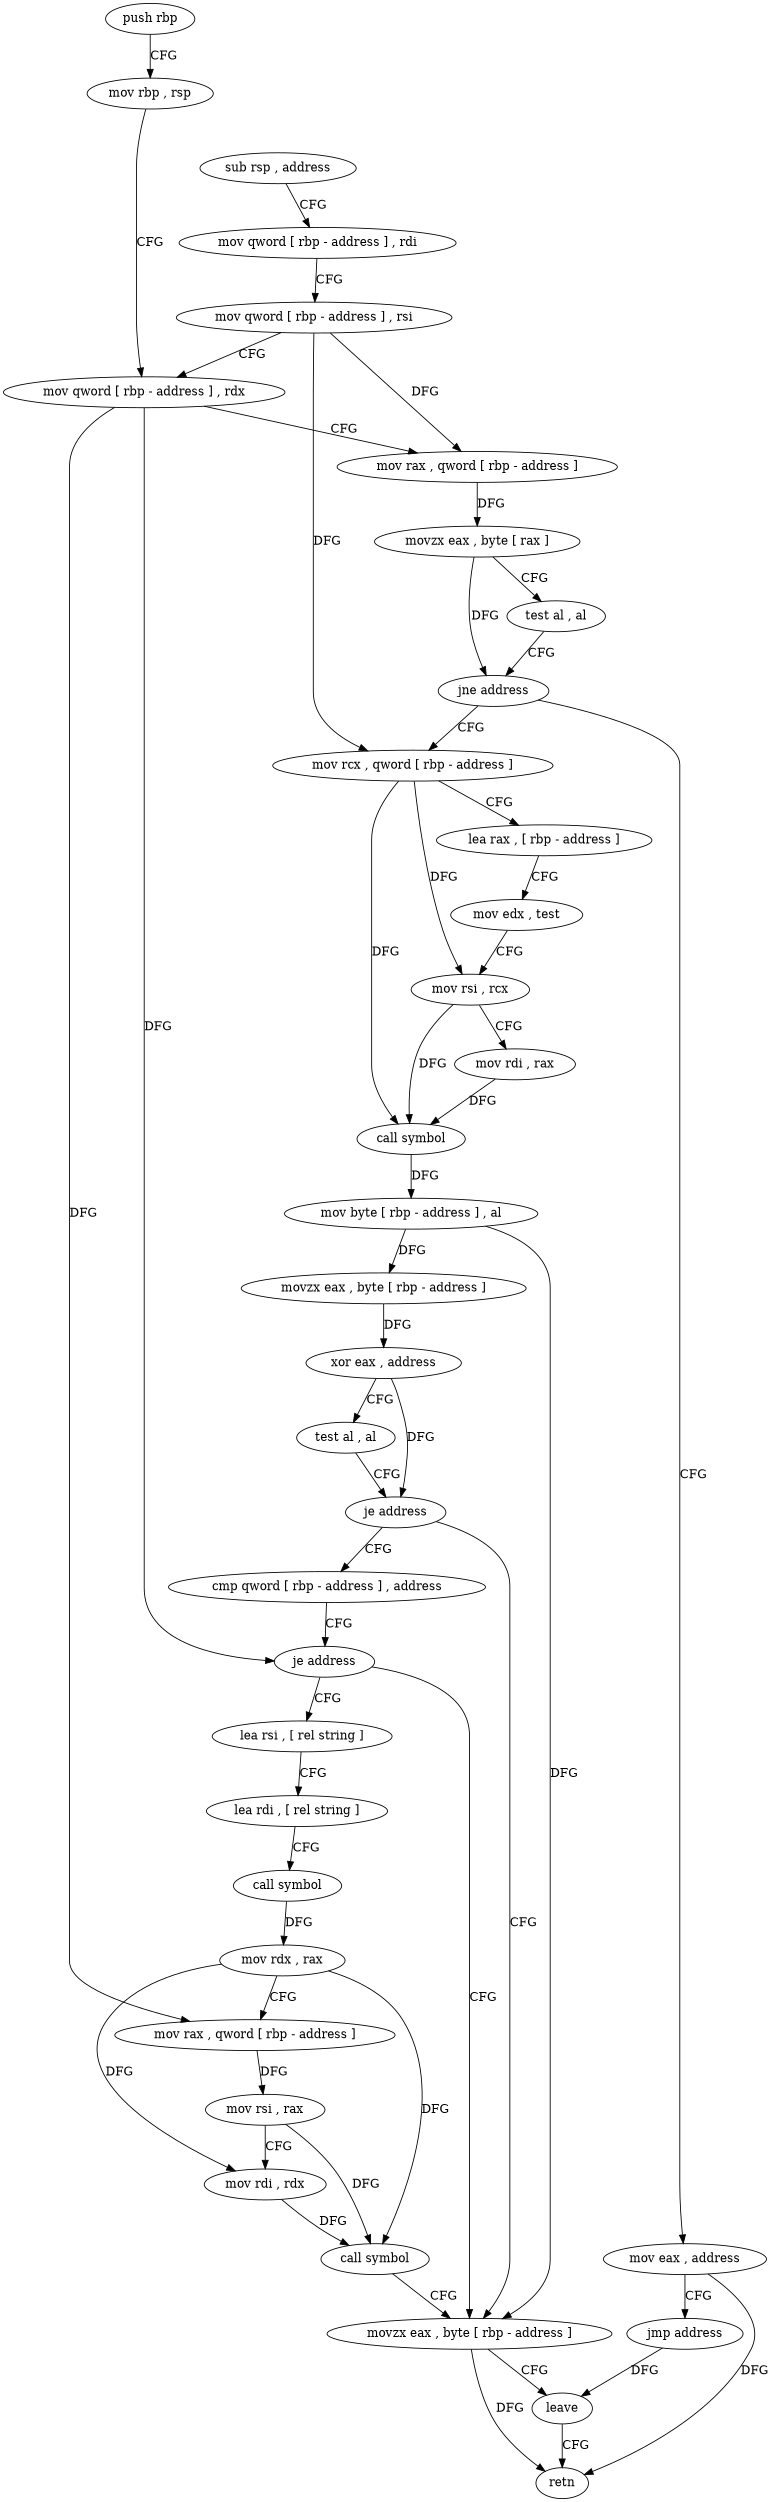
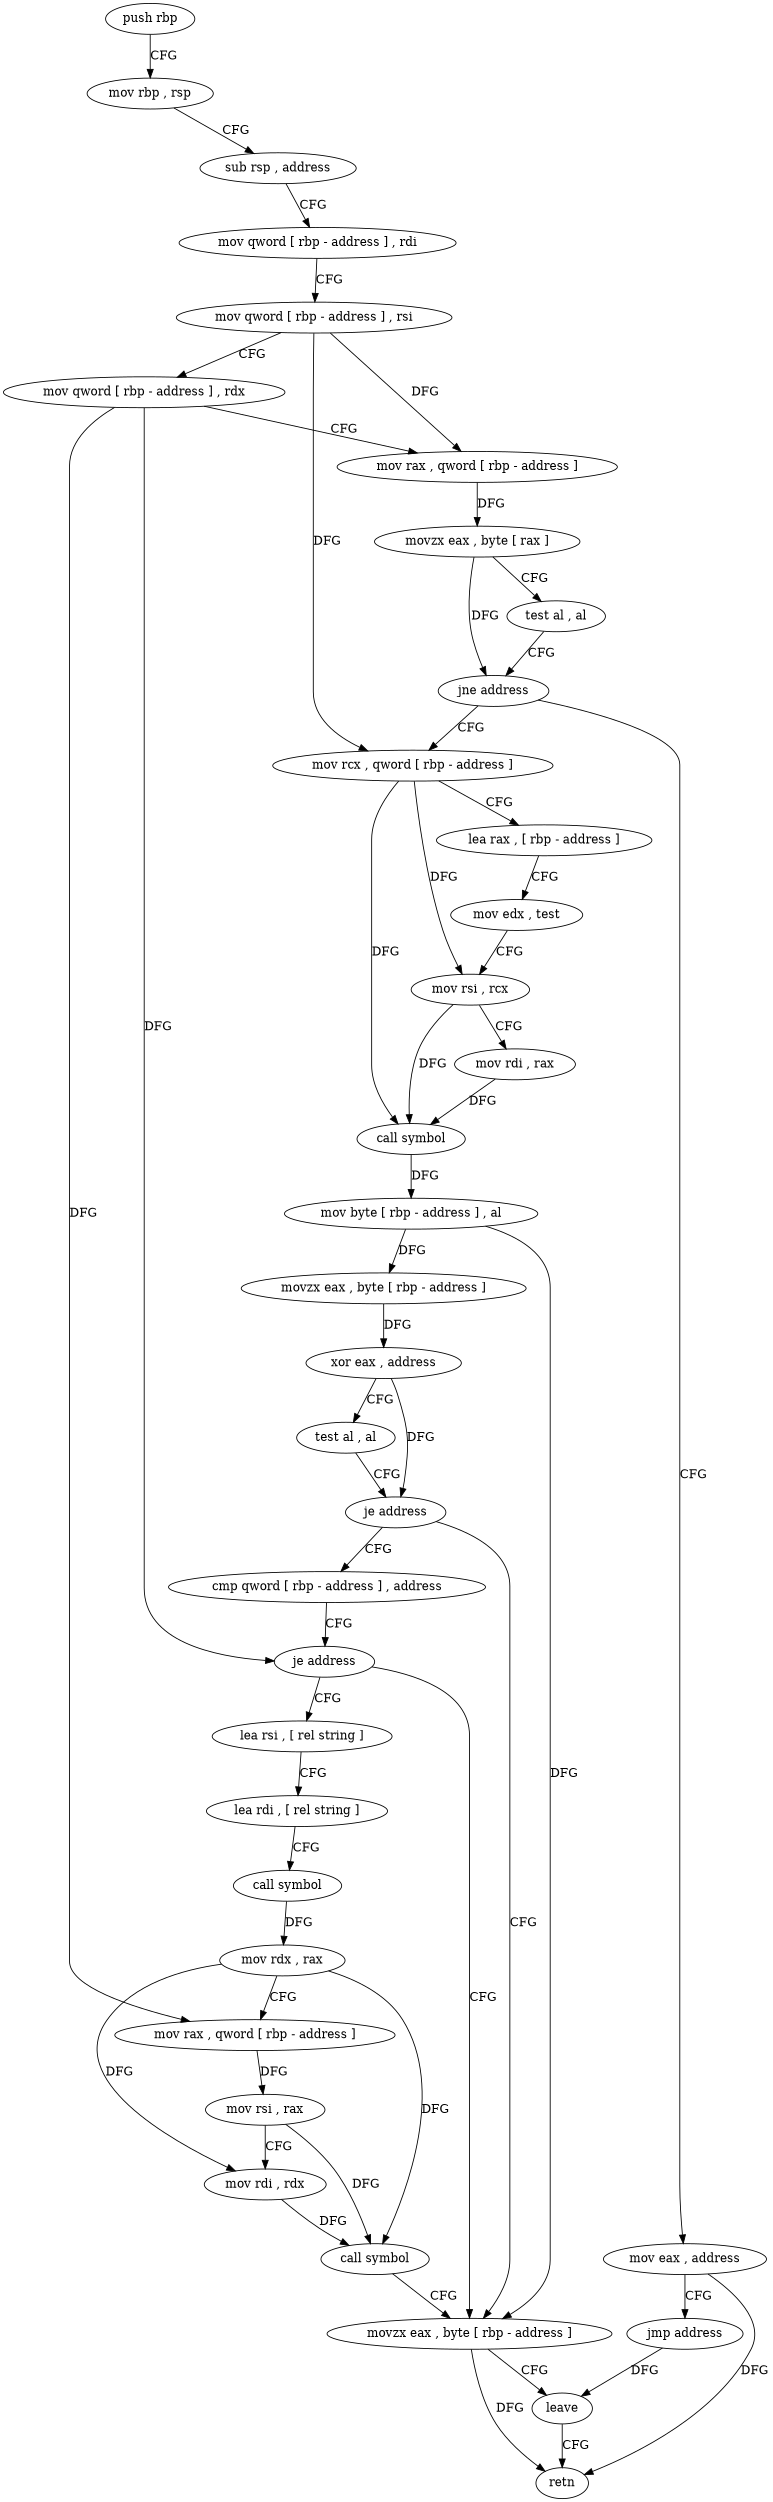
edge "mov rbp , rsp" -> "mov qword [ rbp - address ] , rdx": now "mov rbp , rsp" -> "sub rsp , address"
